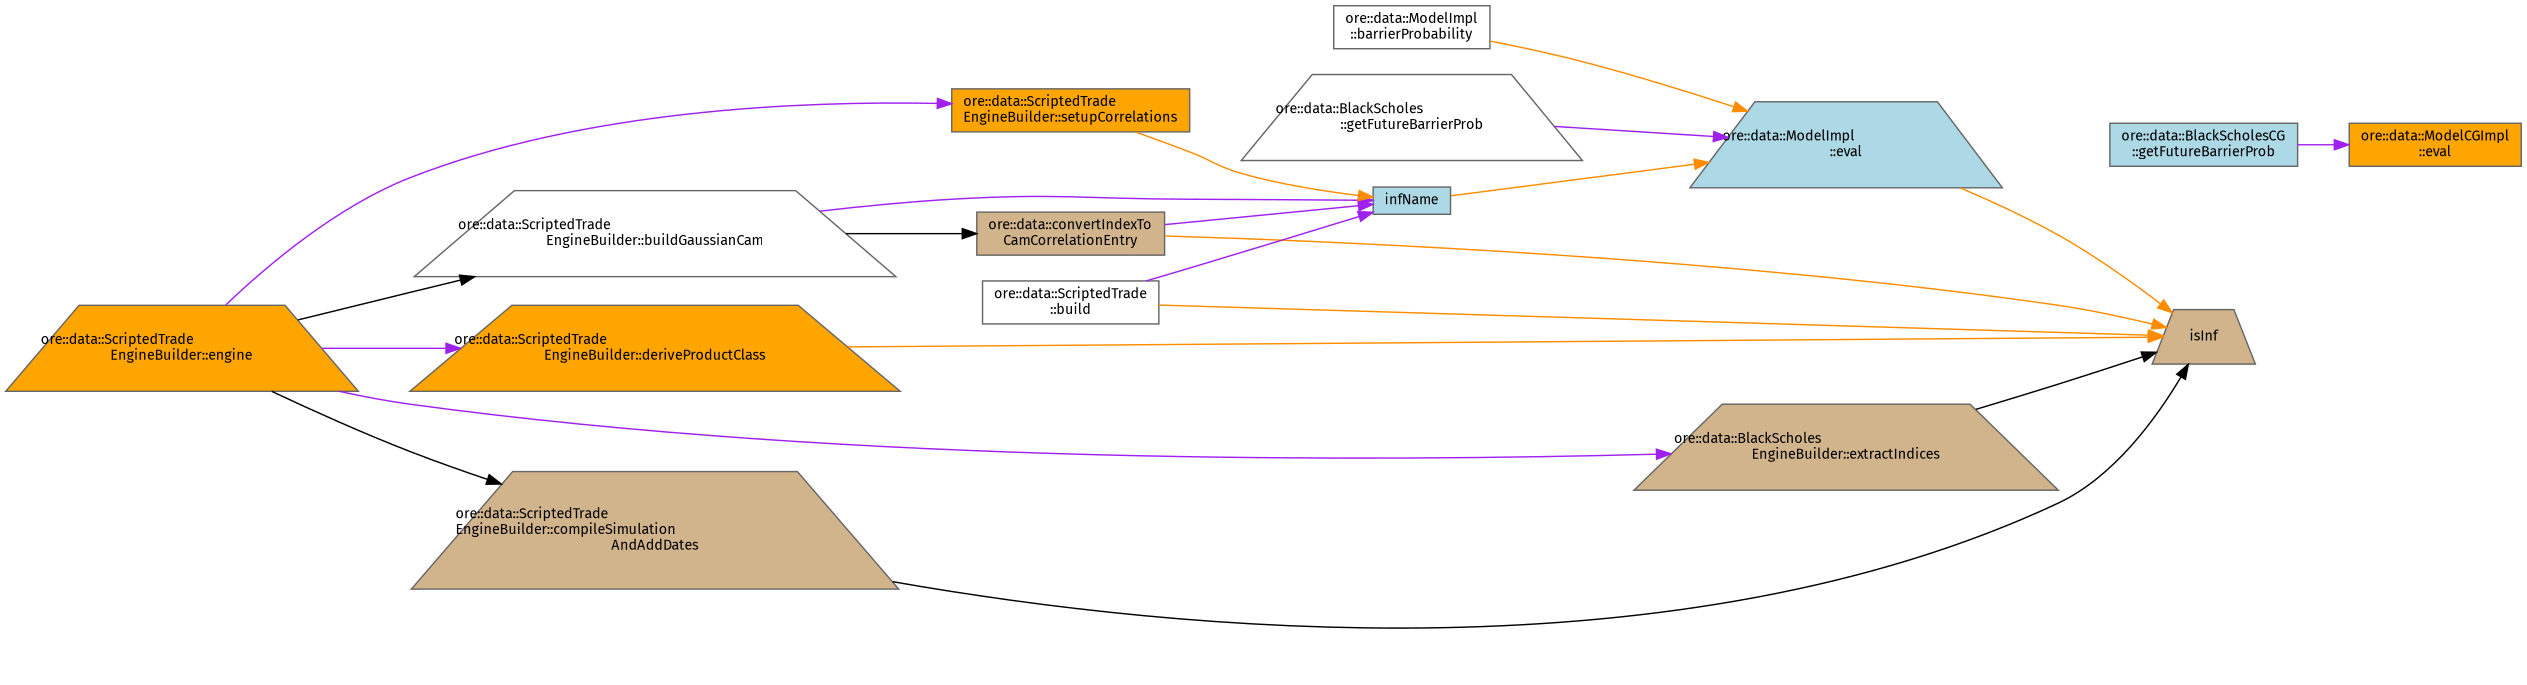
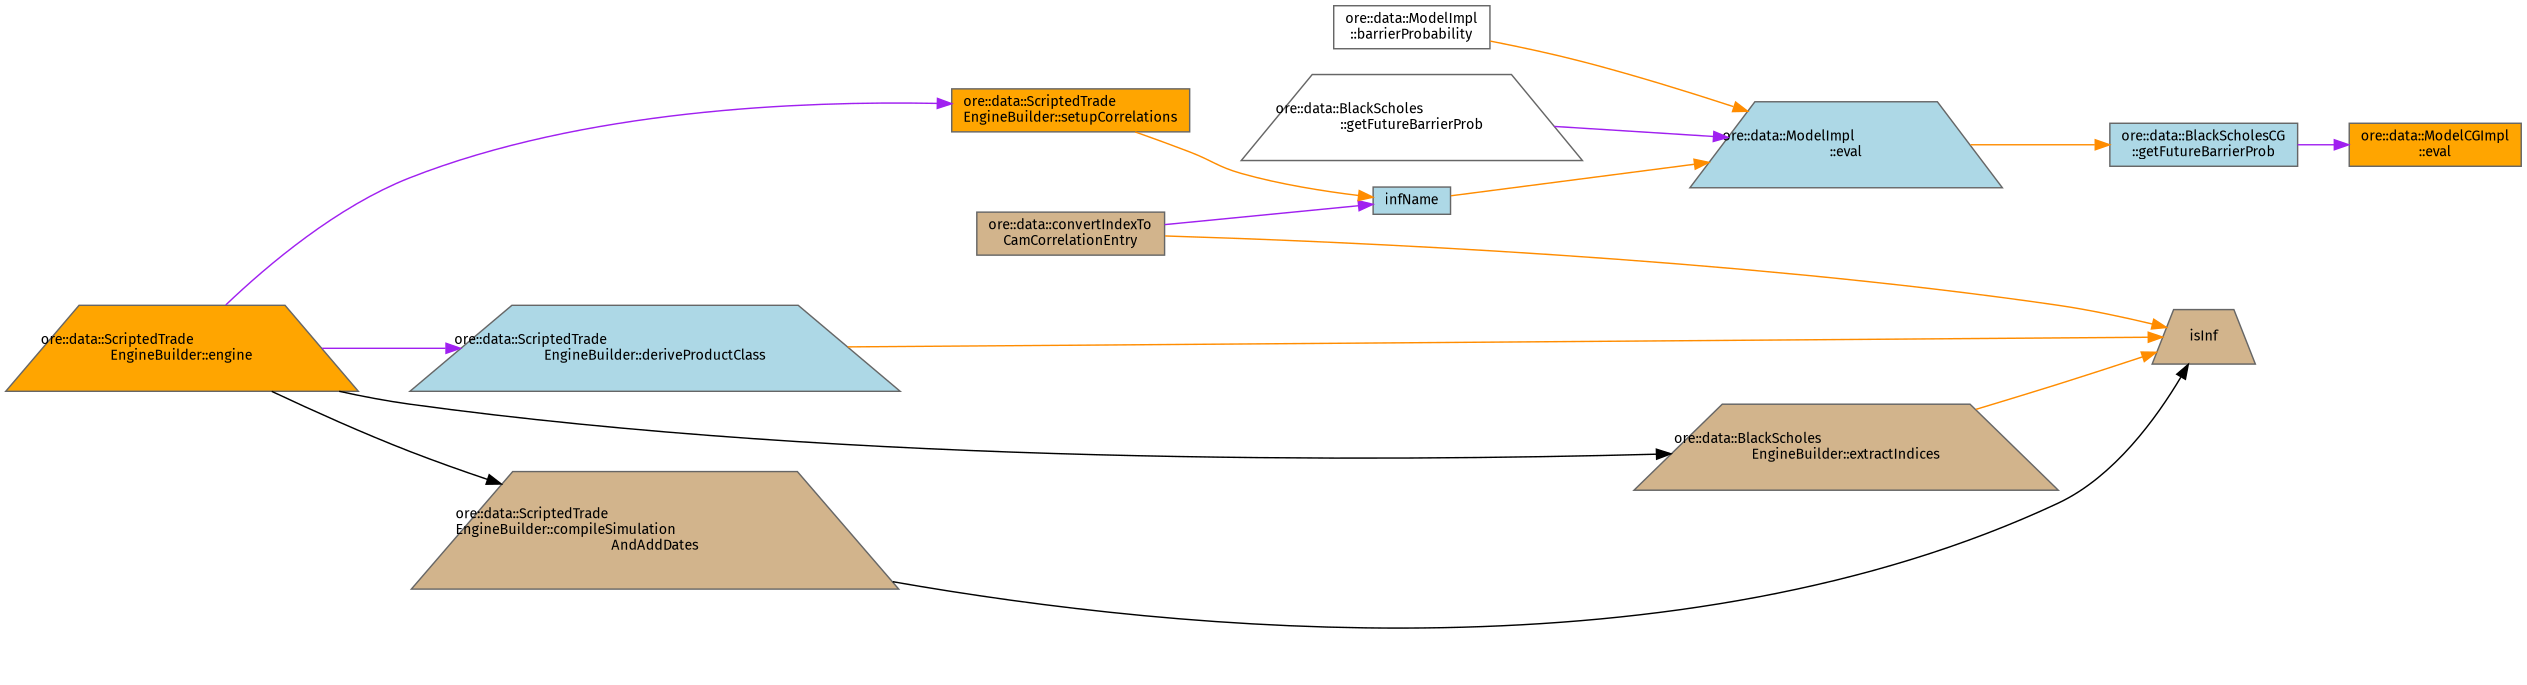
node "ore::data::ScriptedTrade EngineBuilder::buildGaussianCam": removed
edge "ore::data::ModelImpl ::eval" -> "isInf": now "ore::data::ModelImpl ::eval" -> "ore::data::BlackScholesCG ::getFutureBarrierProb"
node "ore::data::ScriptedTrade ::build": removed
node "ore::data::ScriptedTrade EngineBuilder::deriveProductClass": fillcolor orange -> lightblue
edge "ore::data::BlackScholes EngineBuilder::extractIndices" -> "isInf": color black -> darkorange
edge "ore::data::ScriptedTrade EngineBuilder::engine" -> "ore::data::BlackScholes EngineBuilder::extractIndices": color purple -> black
